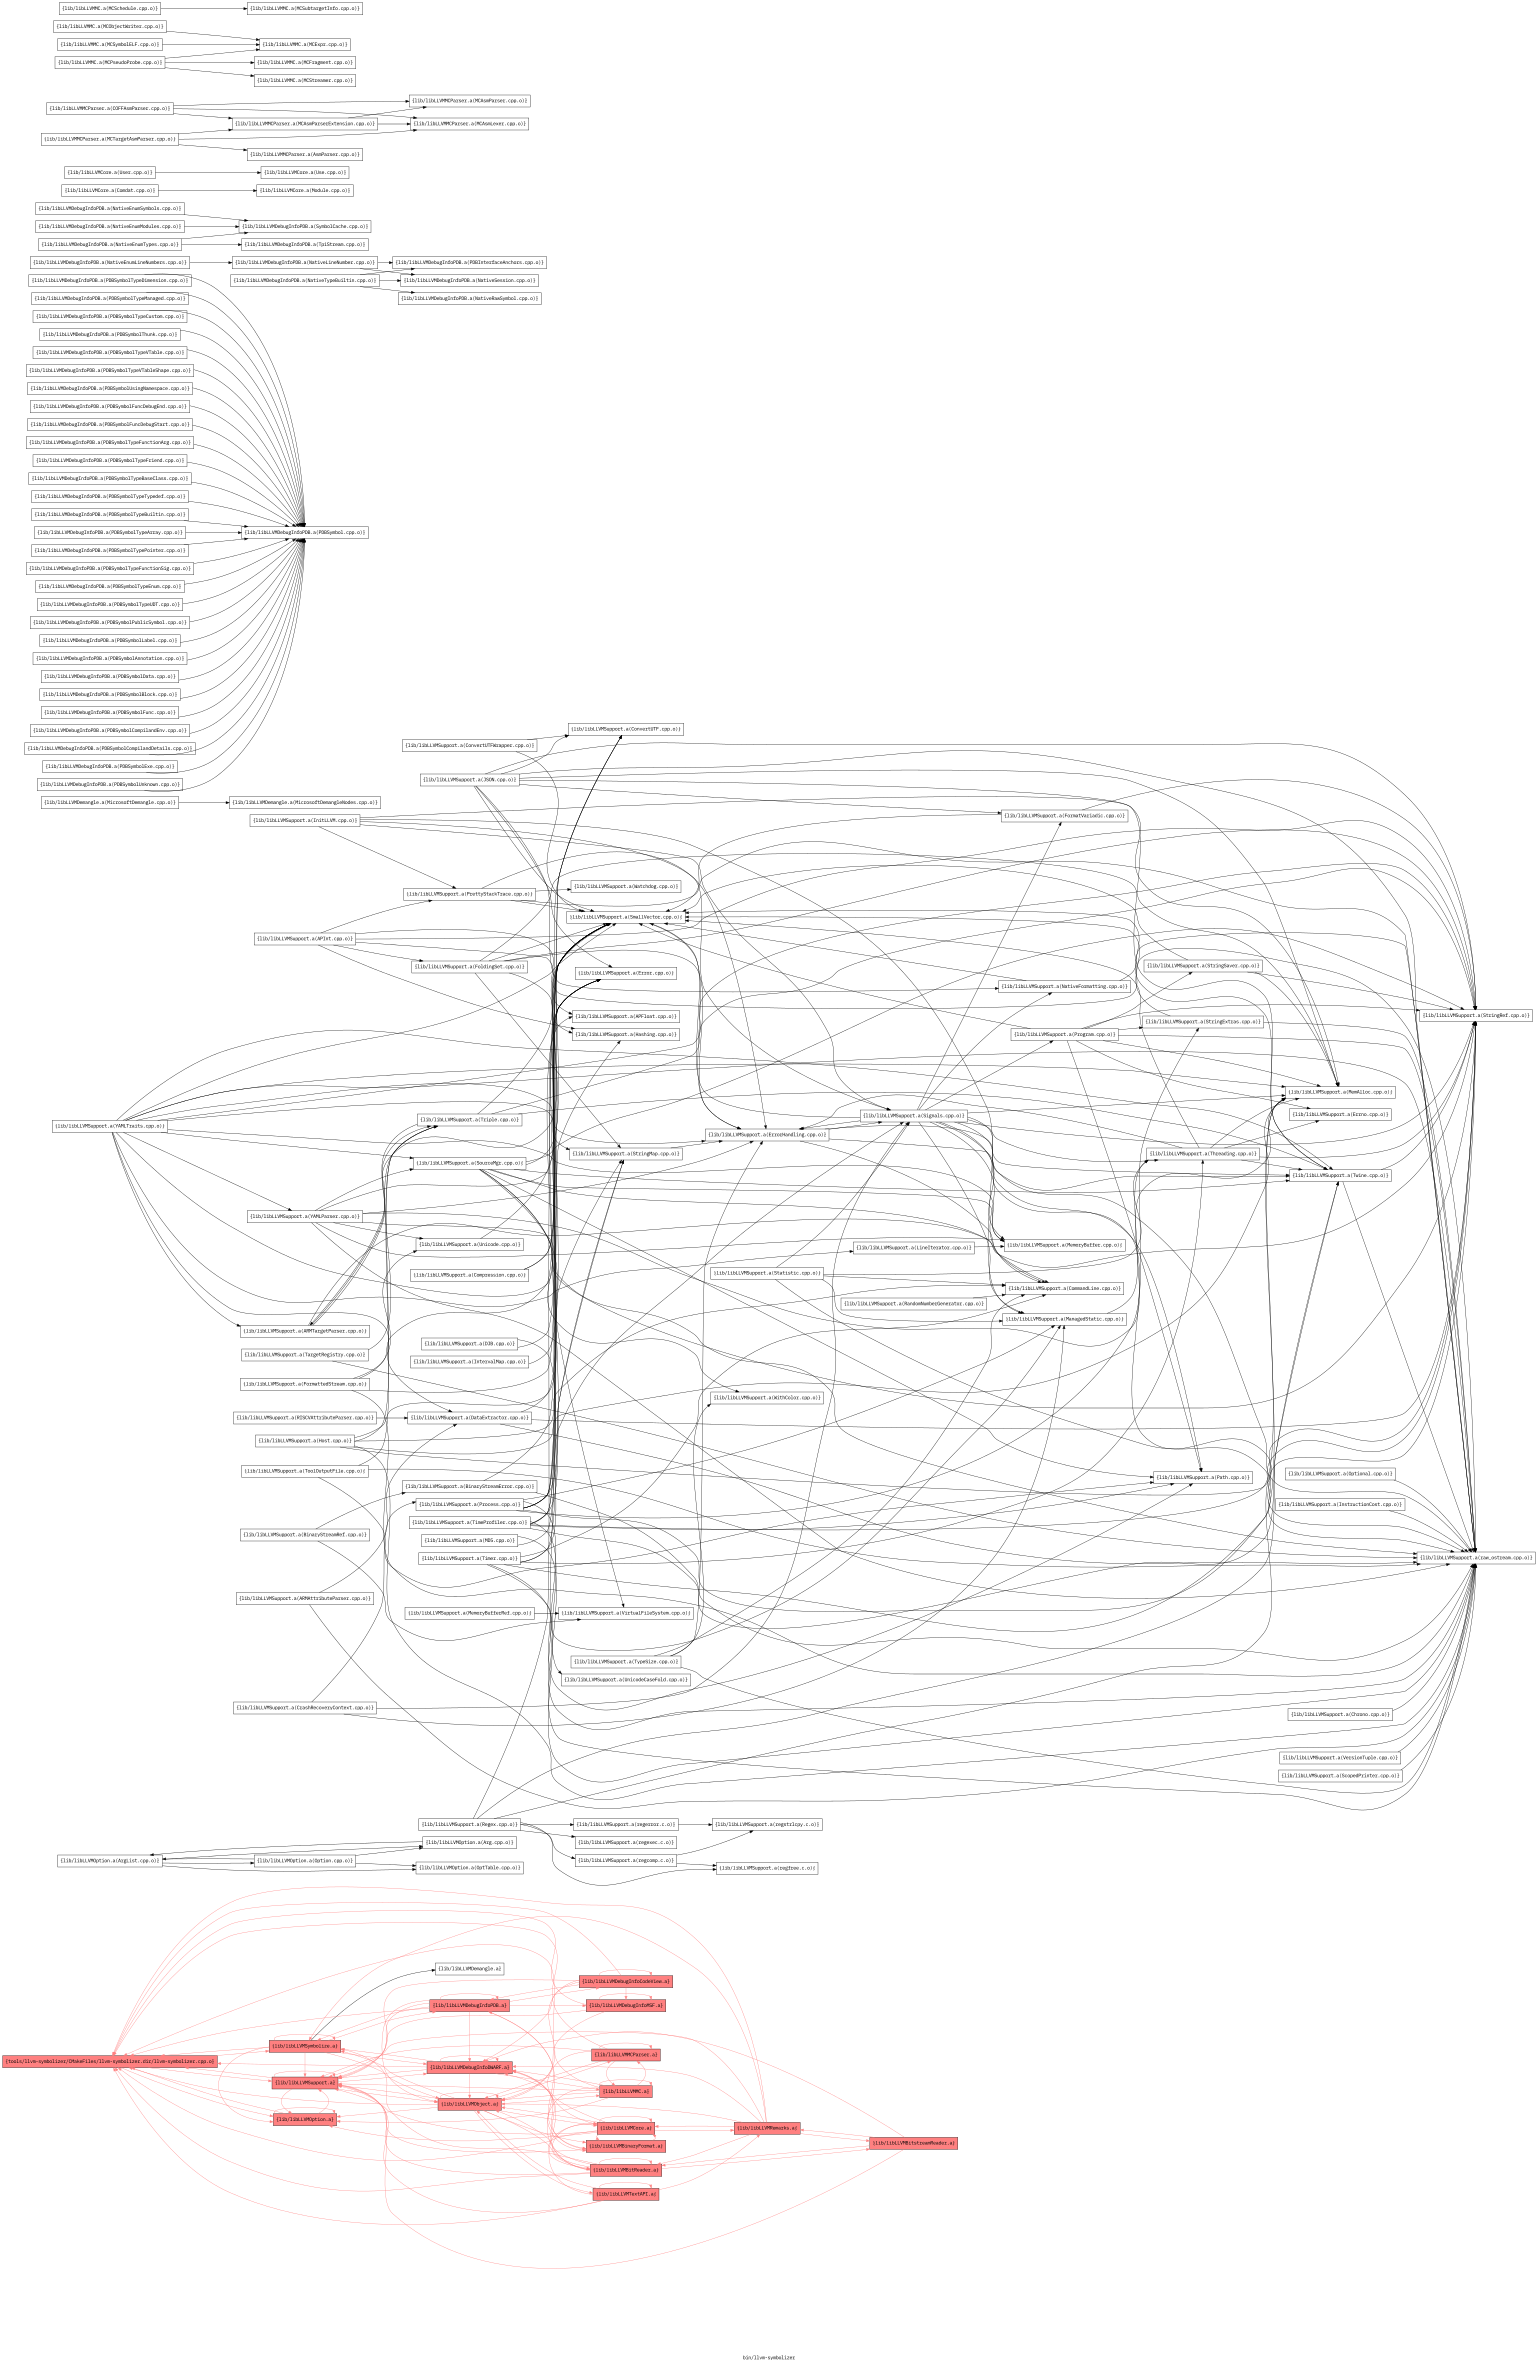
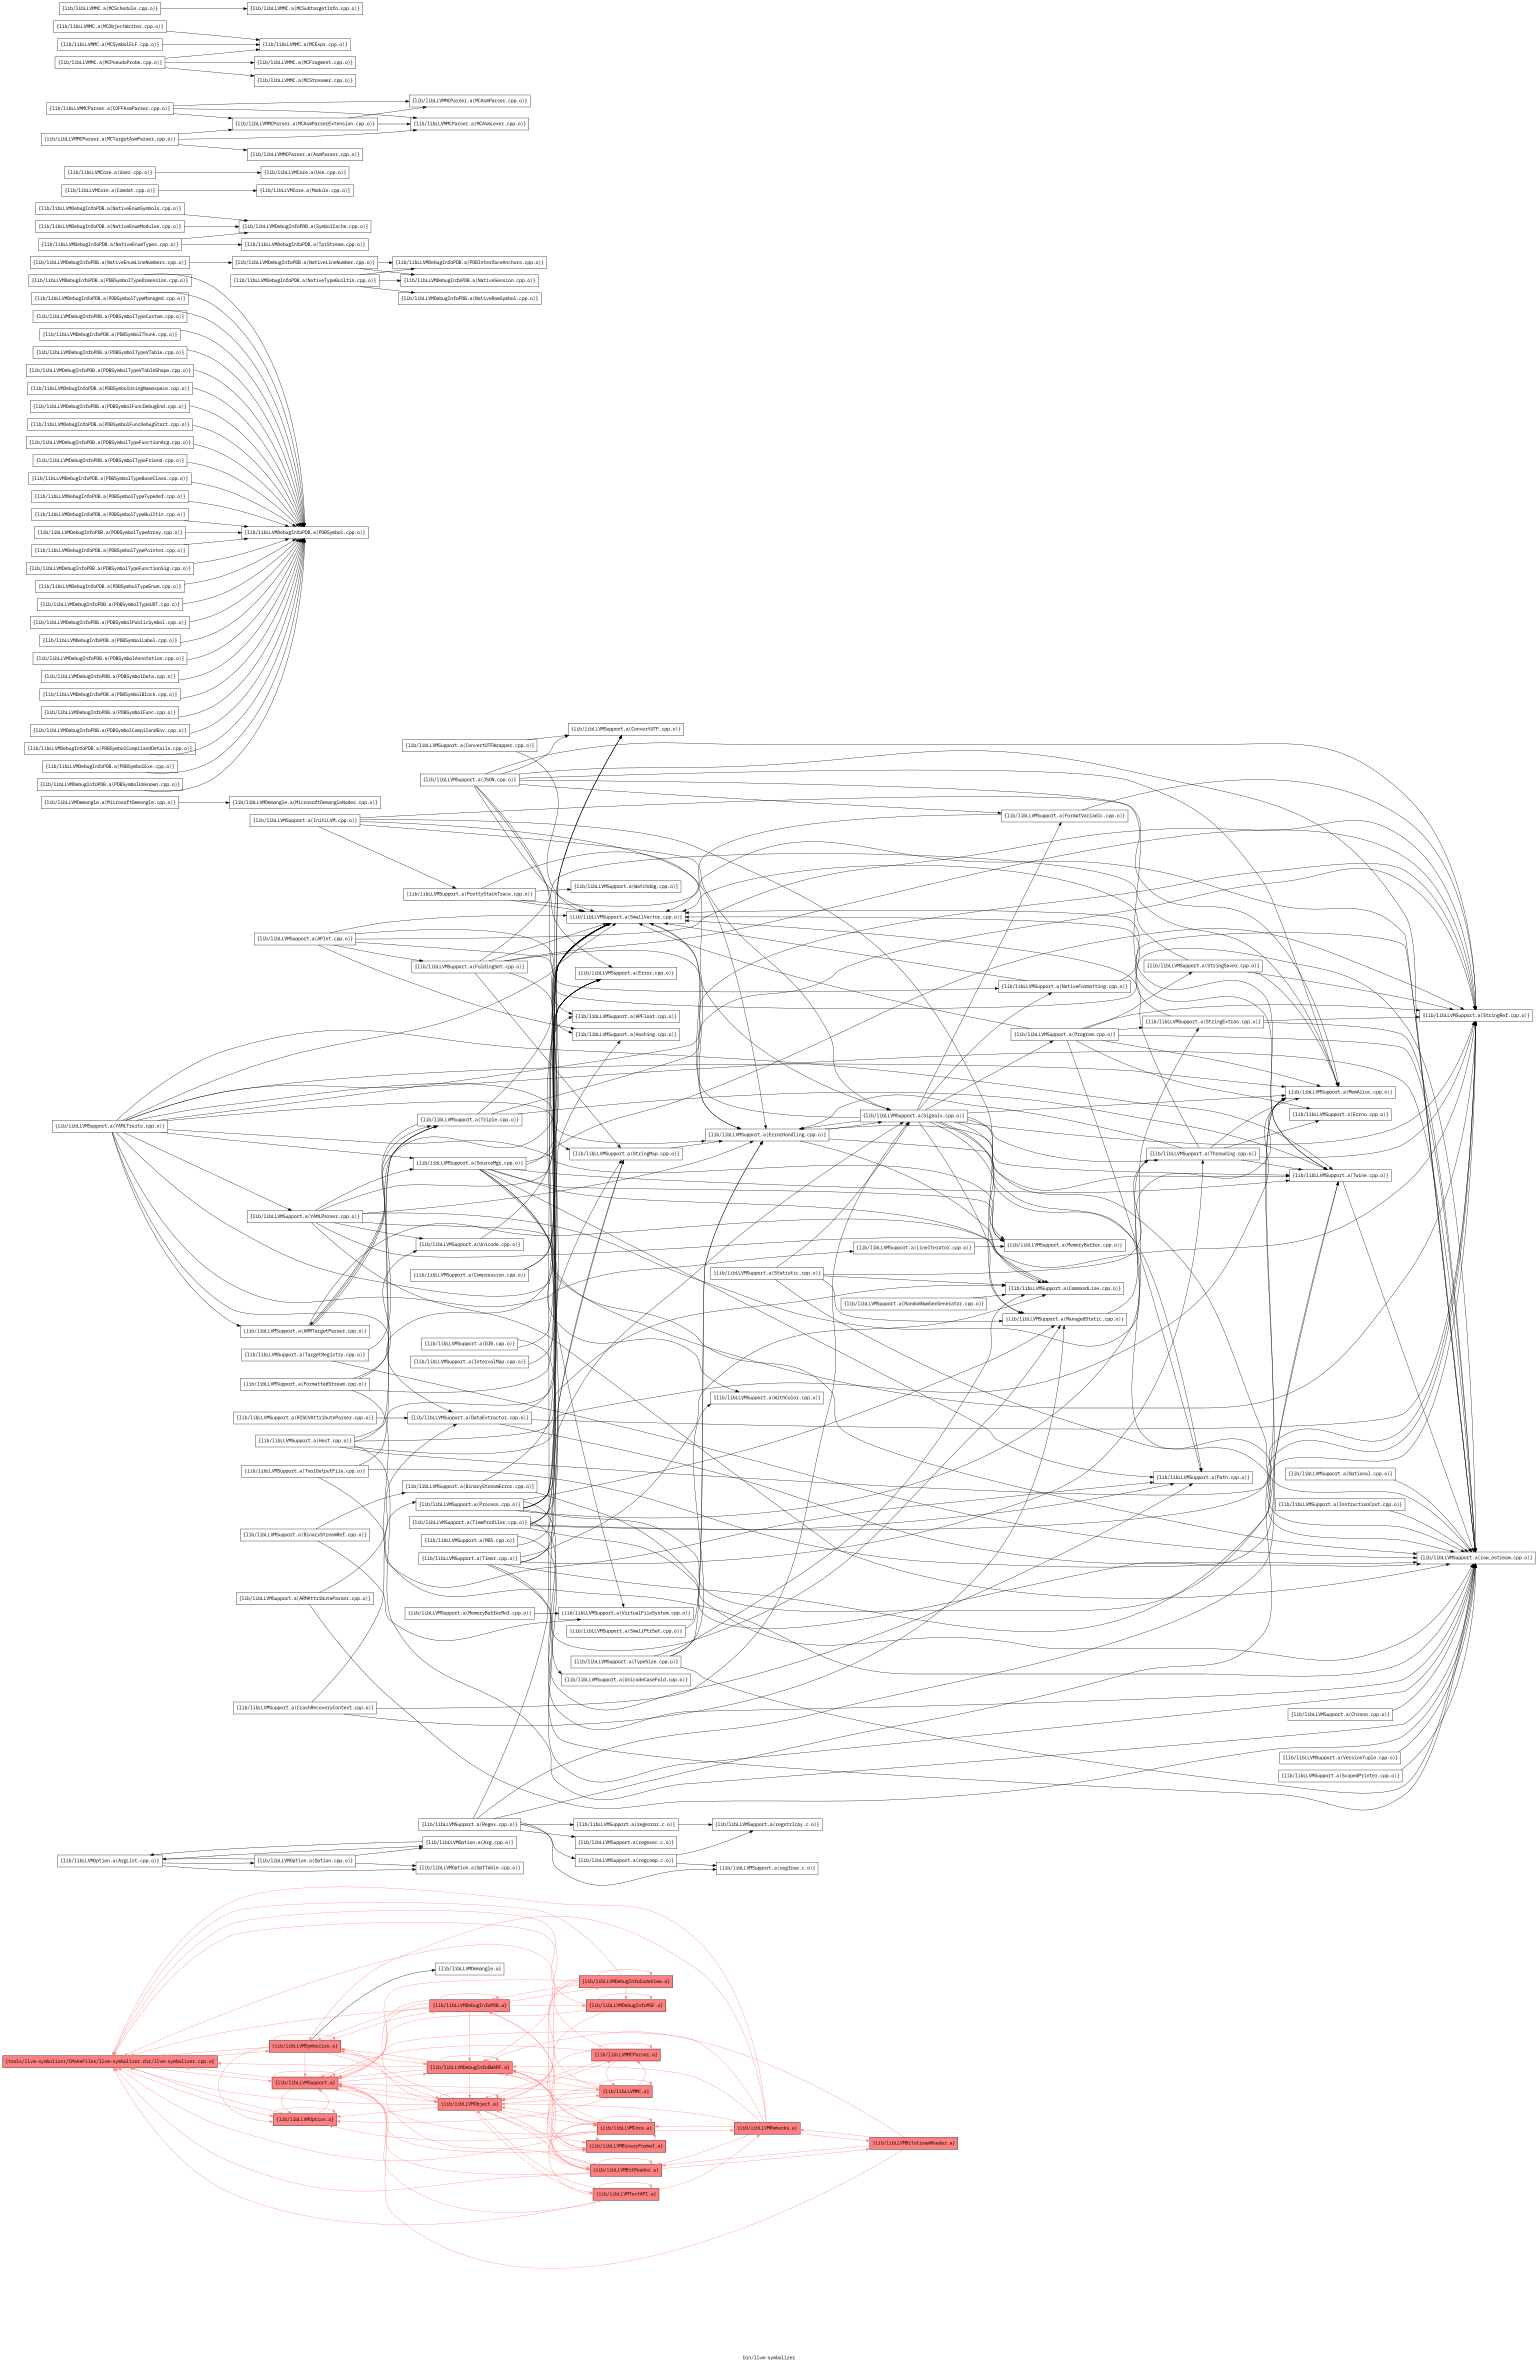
edge "{lib/libLLVMSupport.a(APInt.cpp.o)}" -> "{lib/libLLVMSupport.a(PrettyStackTrace.cpp.o)}": now "{lib/libLLVMSupport.a(APInt.cpp.o)}" -> "{lib/libLLVMSupport.a(SmallVector.cpp.o)}"
edge "{lib/libLLVMSupport.a(Twine.cpp.o)}" -> "{lib/libLLVMSupport.a(StringRef.cpp.o)}": now "{lib/libLLVMSupport.a(StringExtras.cpp.o)}" -> "{lib/libLLVMSupport.a(StringRef.cpp.o)}"
node "{lib/libLLVMSupport.a(SmallPtrSet.cpp.o)}": added
edge "{lib/libLLVMDebugInfoCodeView.a}" -> "{lib/libLLVMCore.a}": added
